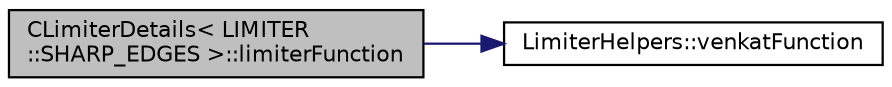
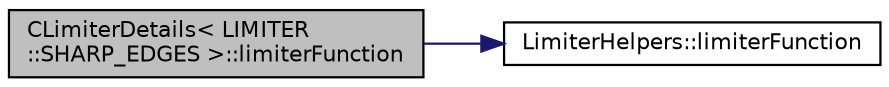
node "LimiterHelpers::venkatFunction": label "LimiterHelpers::venkatFunction" -> "LimiterHelpers::limiterFunction"
